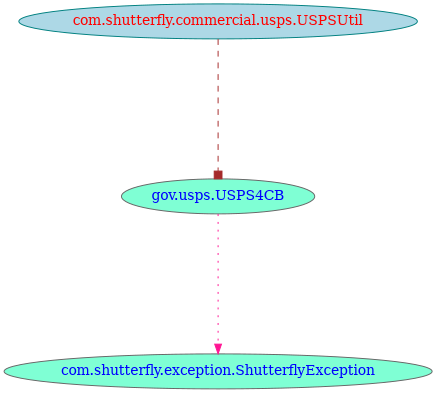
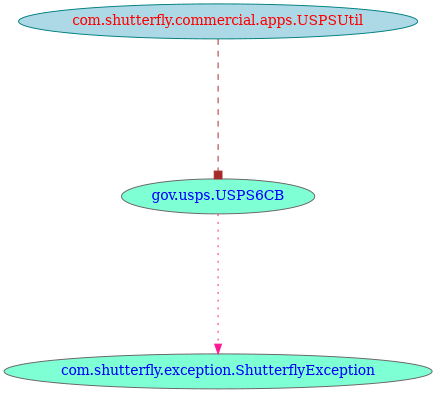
node "com.shutterfly.commercial.usps.USPSUtil": label "com.shutterfly.commercial.usps.USPSUtil" -> "com.shutterfly.commercial.apps.USPSUtil"
node "gov.usps.USPS4CB": label "gov.usps.USPS4CB" -> "gov.usps.USPS6CB"
